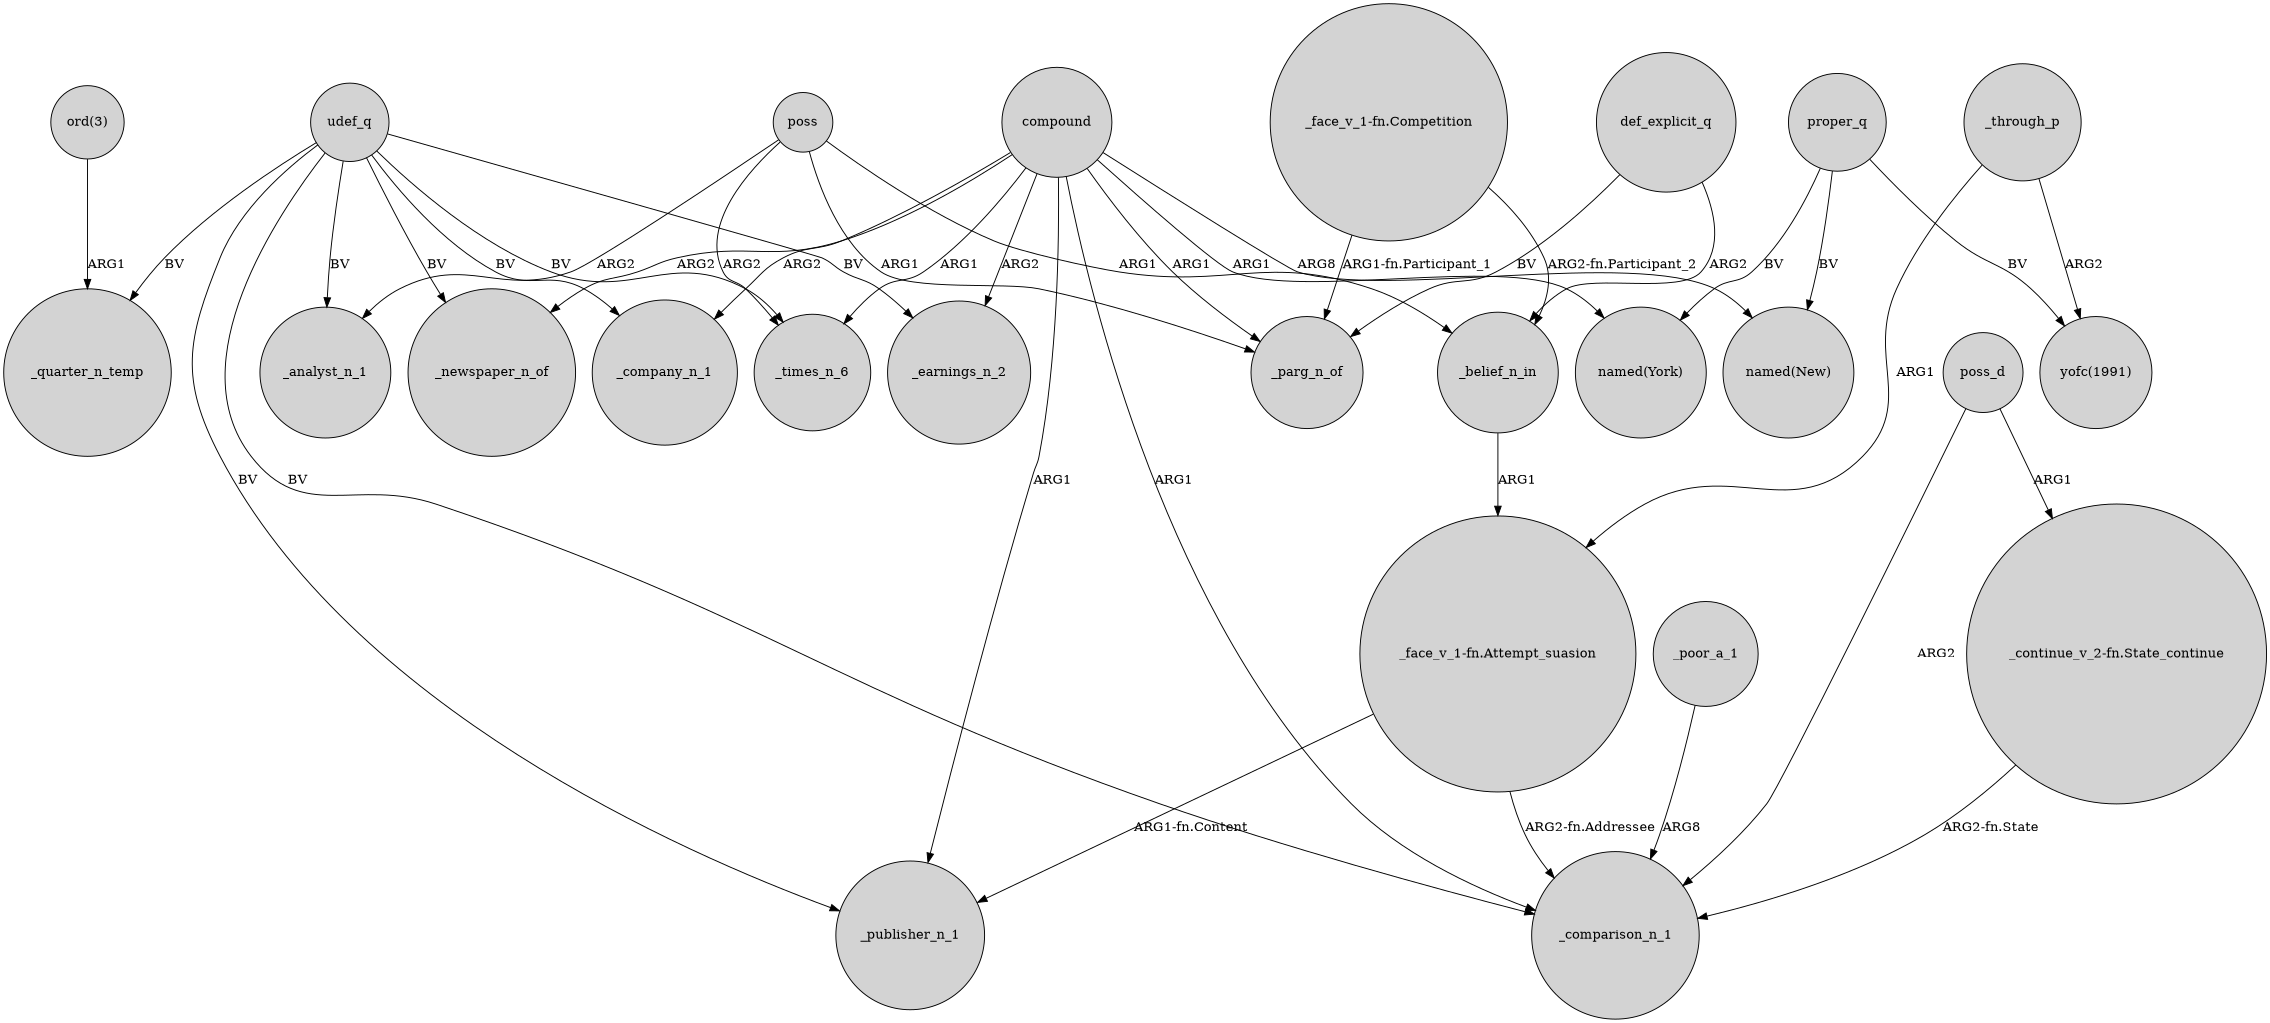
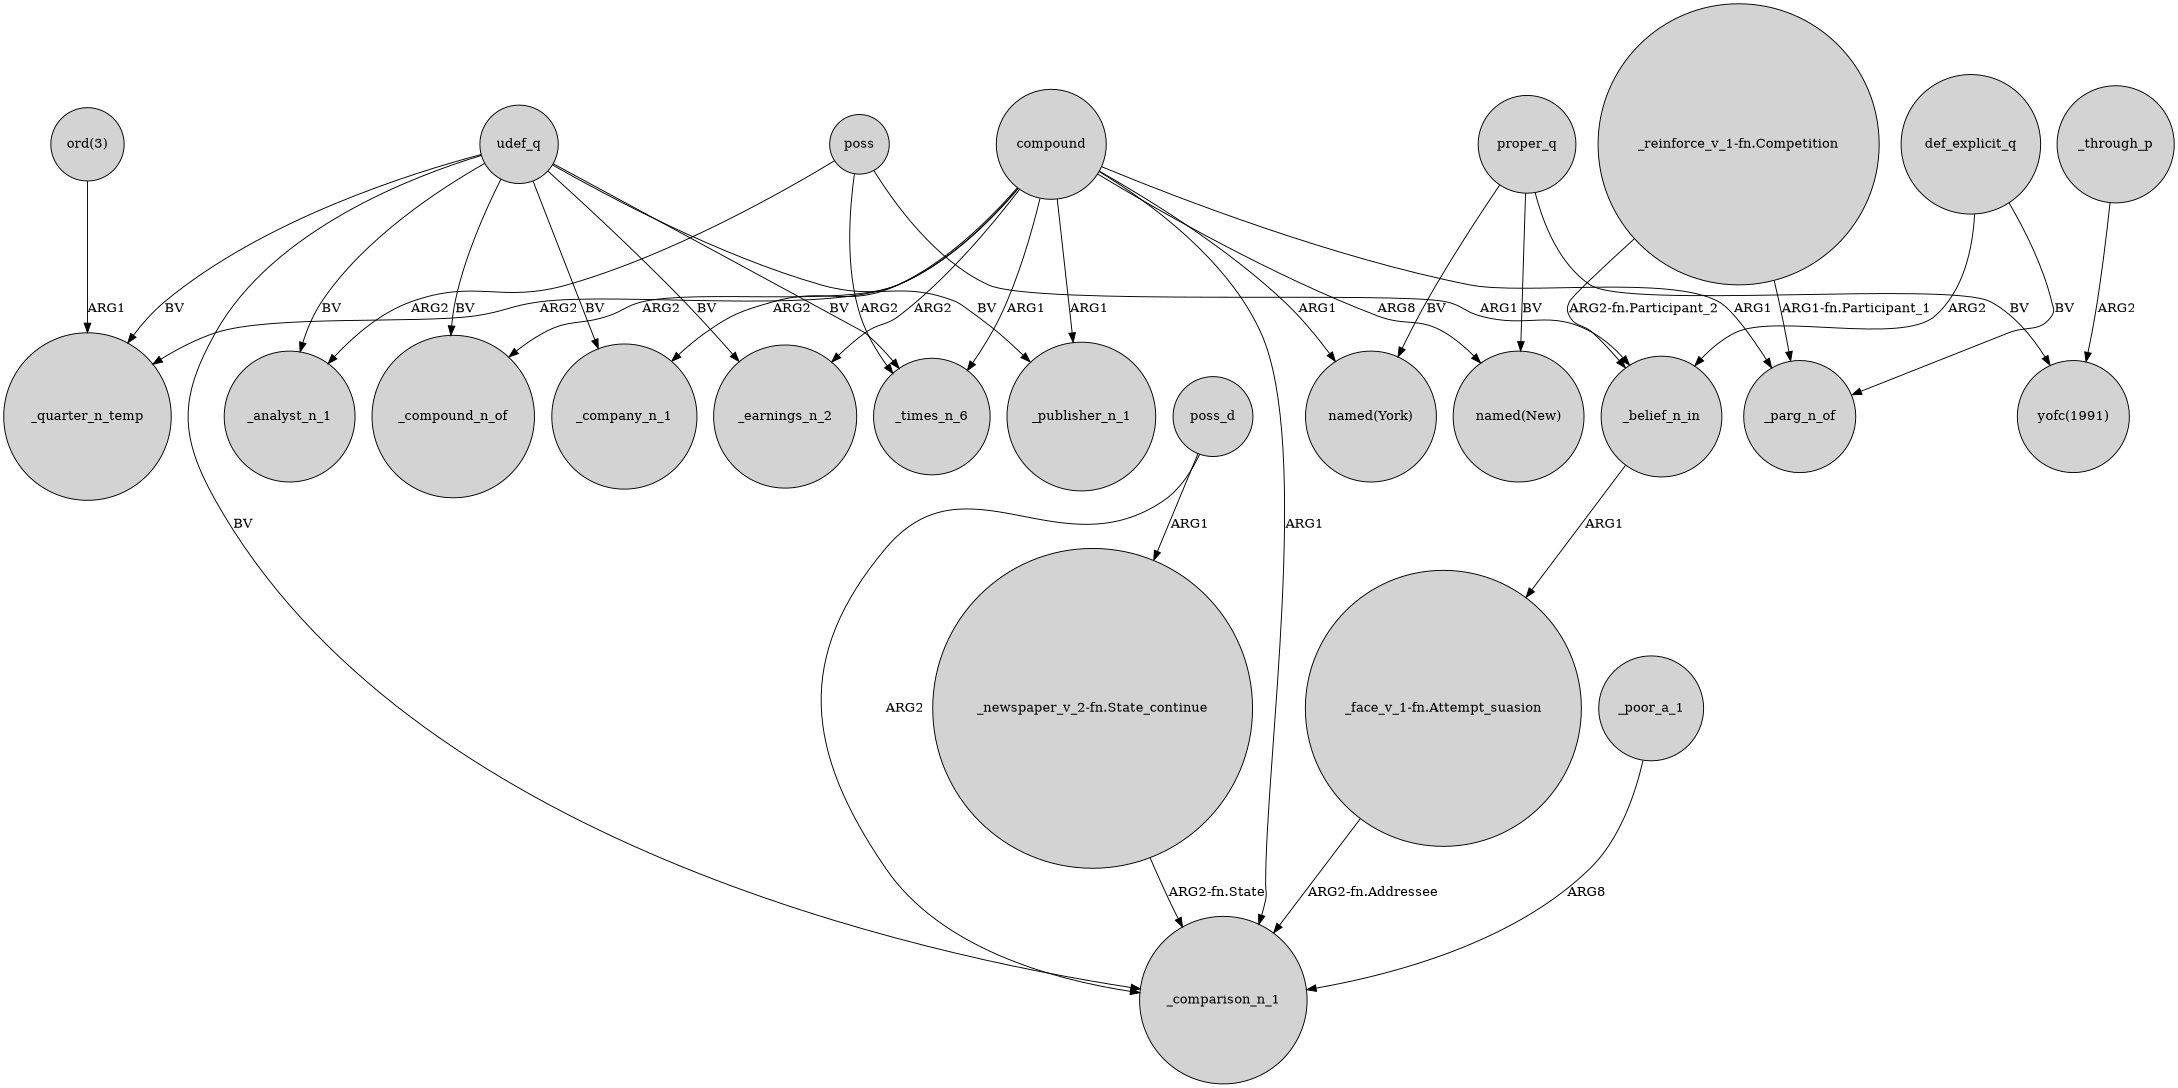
node "_face_v_1-fn.Competition": label "_face_v_1-fn.Competition" -> "_reinforce_v_1-fn.Competition"
edge "poss" -> "_parg_n_of": removed, label "ARG1"
edge "compound" -> "_quarter_n_temp": added, label "ARG2"
node "_newspaper_n_of": label "_newspaper_n_of" -> "_compound_n_of"
edge "_through_p" -> "_face_v_1-fn.Attempt_suasion": removed, label "ARG1"
node "_continue_v_2-fn.State_continue": label "_continue_v_2-fn.State_continue" -> "_newspaper_v_2-fn.State_continue"
edge "_face_v_1-fn.Attempt_suasion" -> "_publisher_n_1": removed, label "ARG1-fn.Content"
